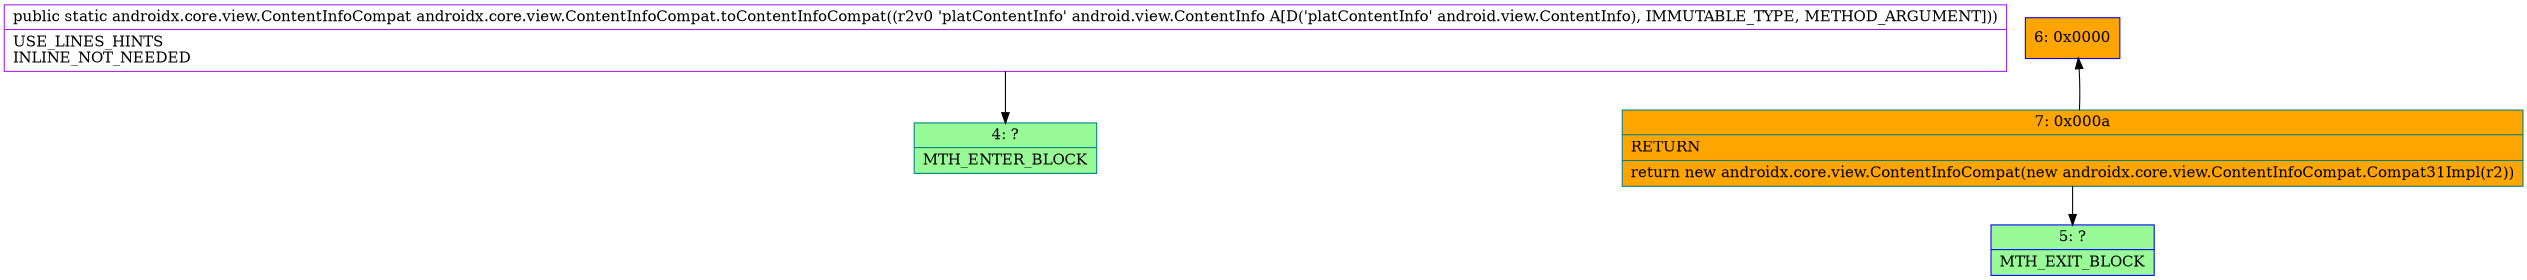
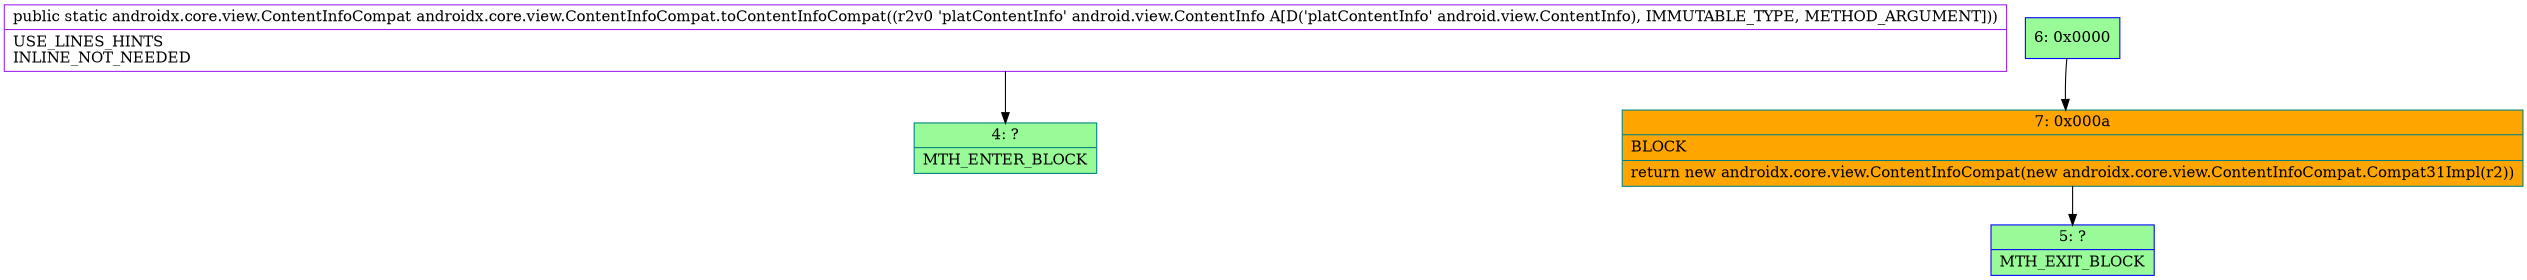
node "6: 0x0000": fillcolor orange -> palegreen
edge "7: 0x000a" -> "6: 0x0000": reversed
node "7: 0x000a": text "RETURN" -> "BLOCK"
